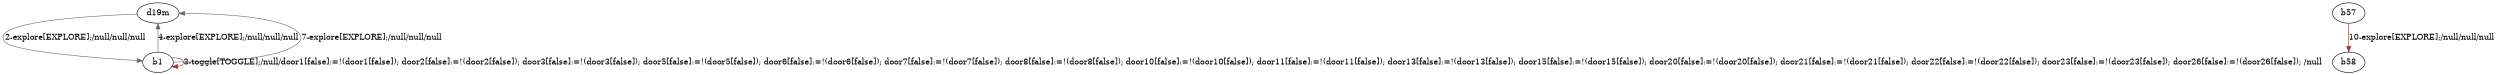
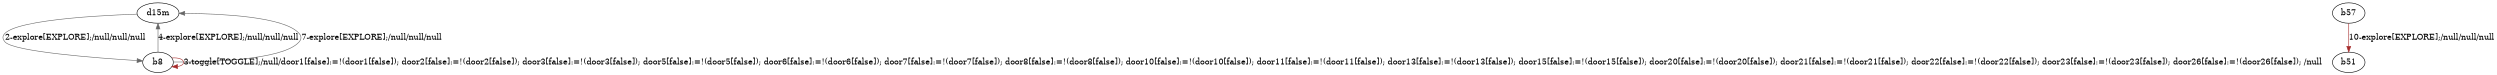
node "d19m": label "d19m" -> "d15m"
node "b1": label "b1" -> "b8"
node "b58": label "b58" -> "b51"
